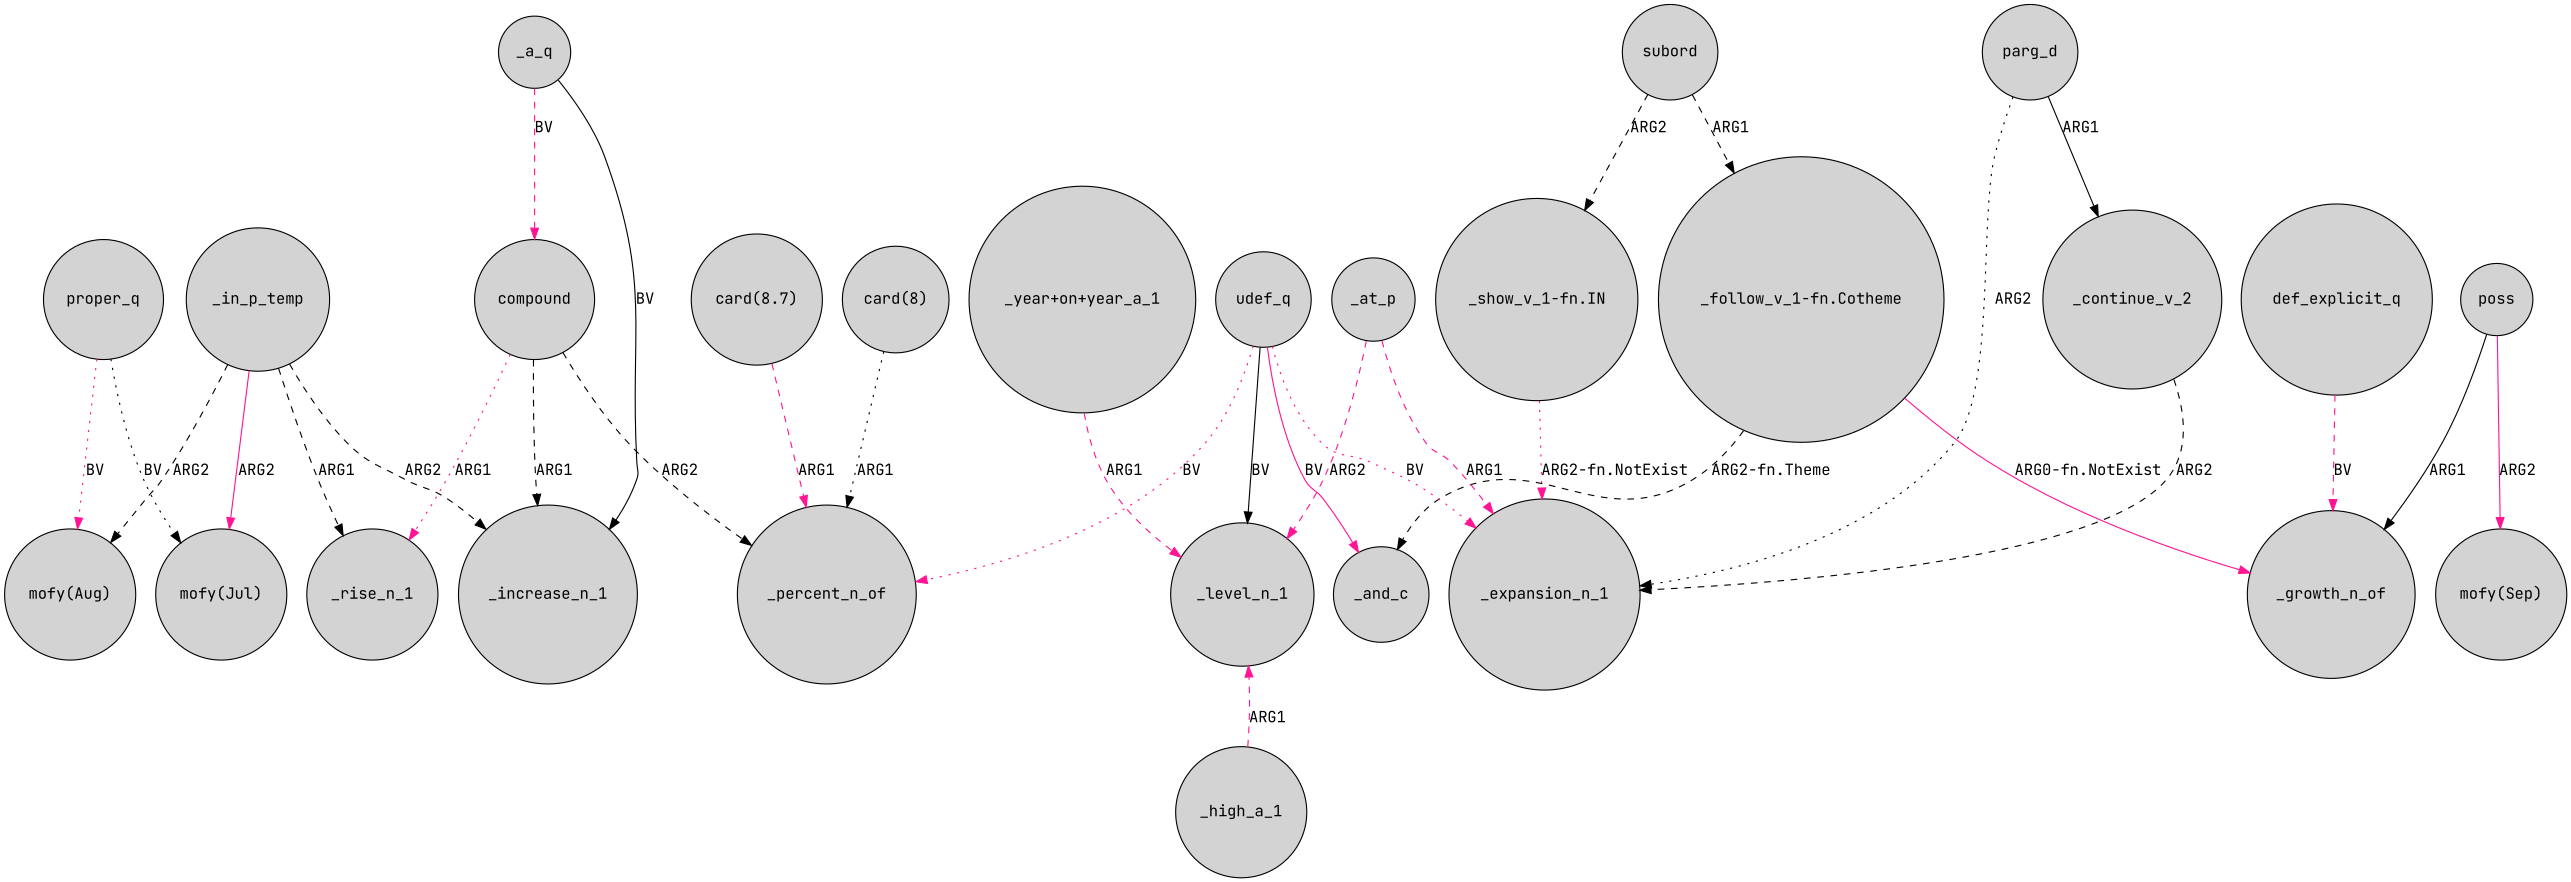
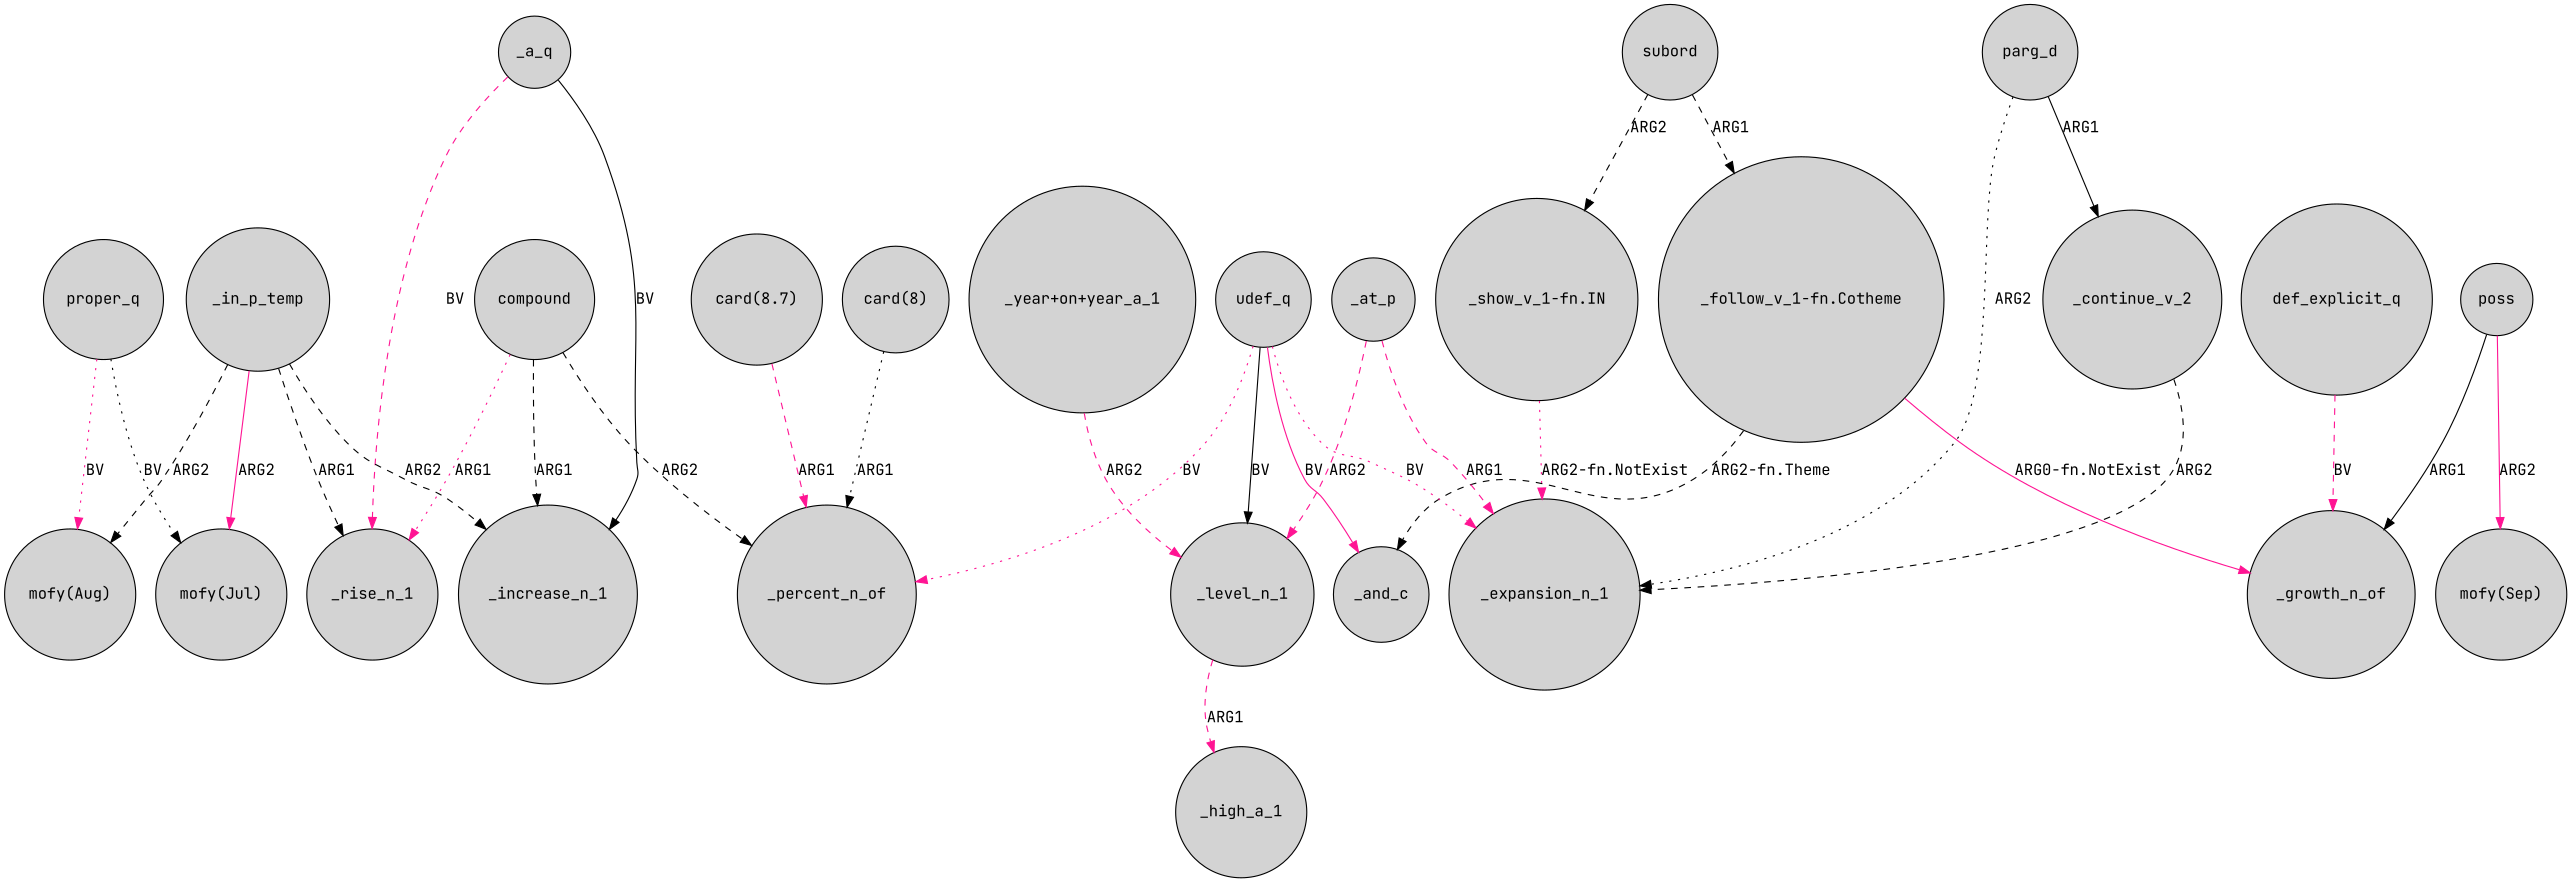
edge "_a_q" -> "compound": now "_a_q" -> "_rise_n_1"
edge "_year+on+year_a_1" -> "_level_n_1": label "ARG1" -> "ARG2"
edge "_high_a_1" -> "_level_n_1": reversed
